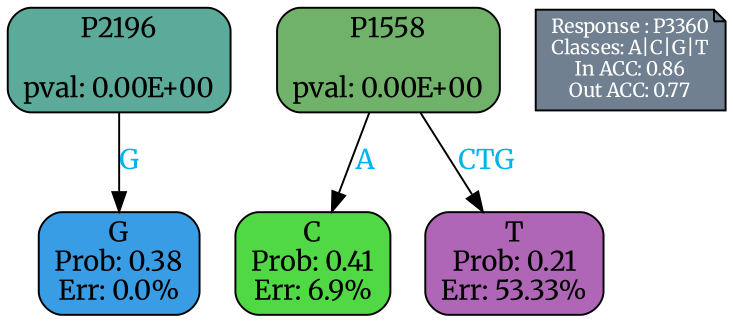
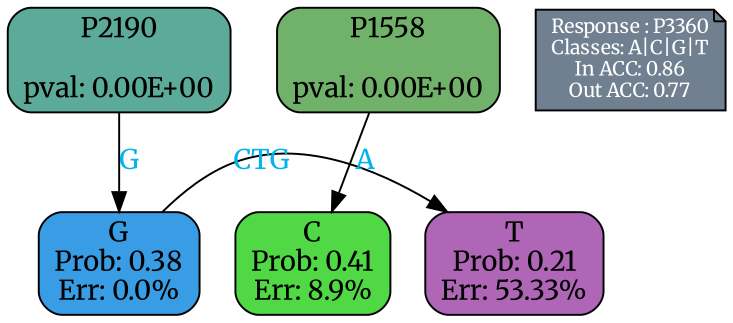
node "P2196 pval: 0.00E+00": label "P2196 pval: 0.00E+00" -> "P2190 pval: 0.00E+00"
edge "P1558 pval: 0.00E+00" -> "T Prob: 0.21 Err: 53.33%": now "G Prob: 0.38 Err: 0.0%" -> "T Prob: 0.21 Err: 53.33%"
node "C Prob: 0.41 Err: 6.9%": label "C Prob: 0.41 Err: 6.9%" -> "C Prob: 0.41 Err: 8.9%"
